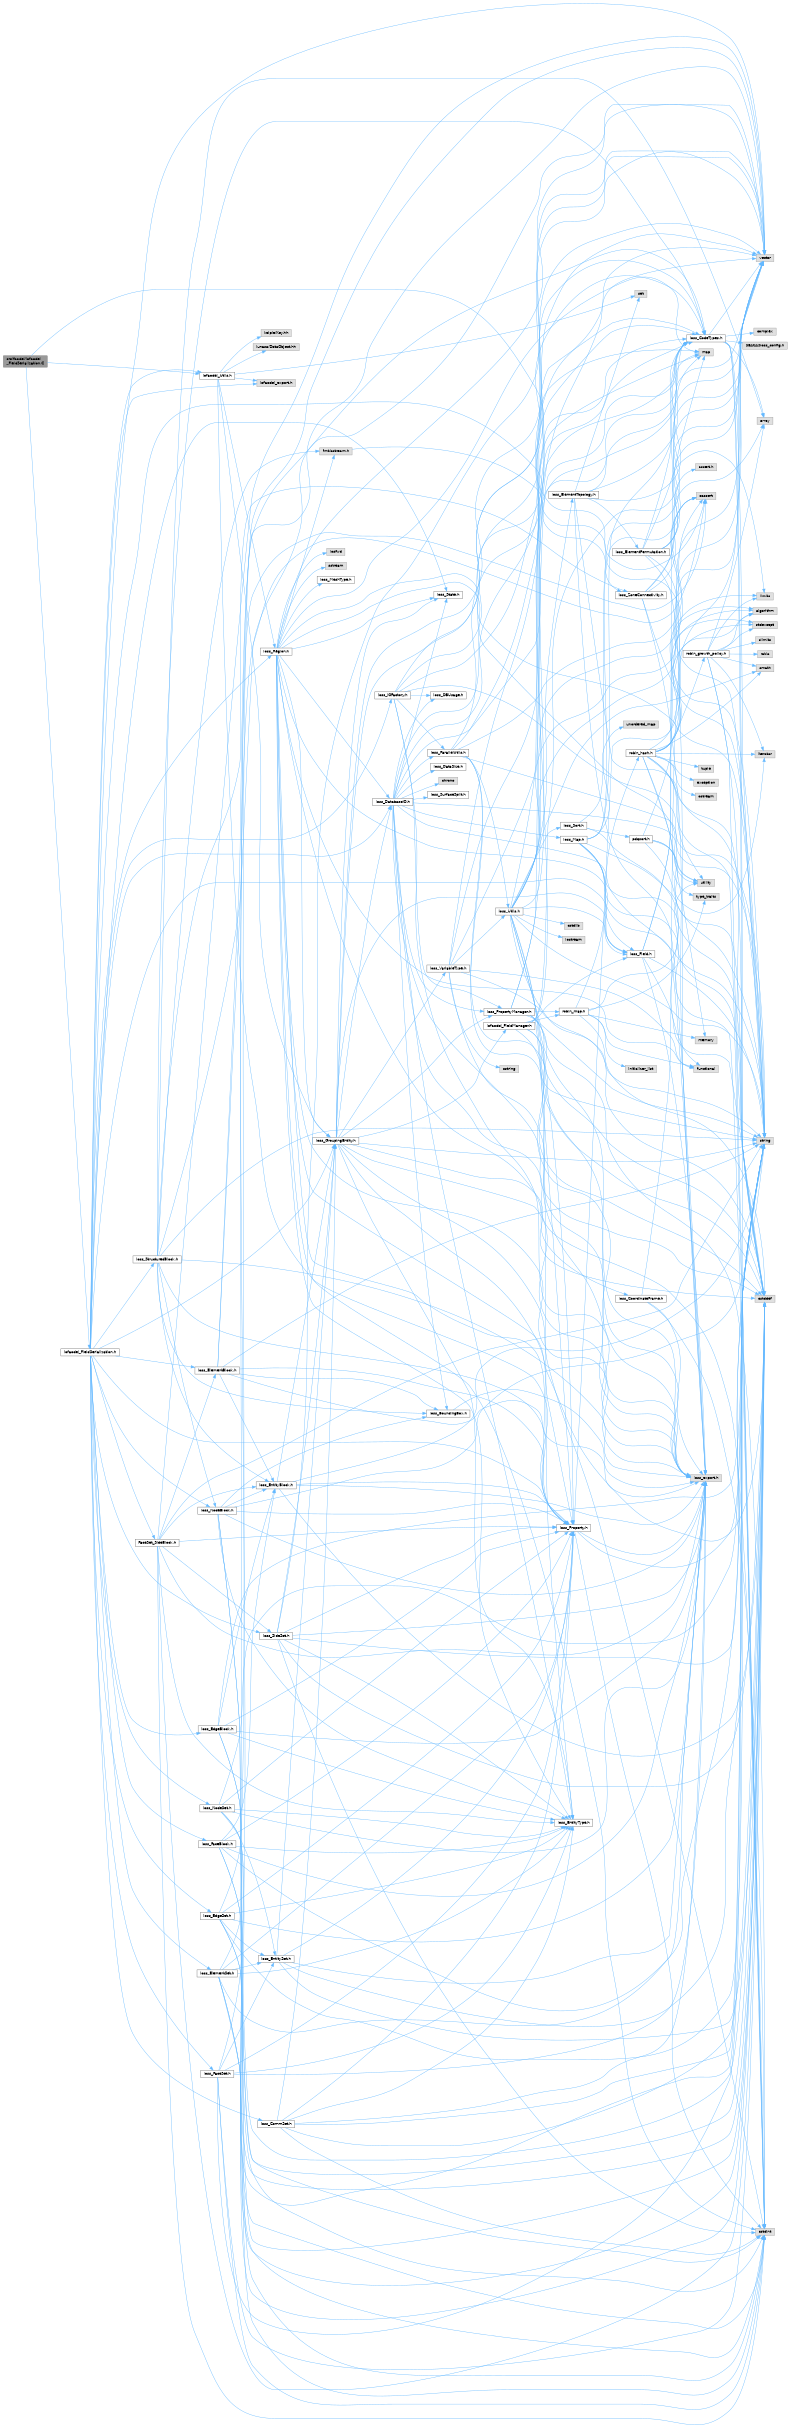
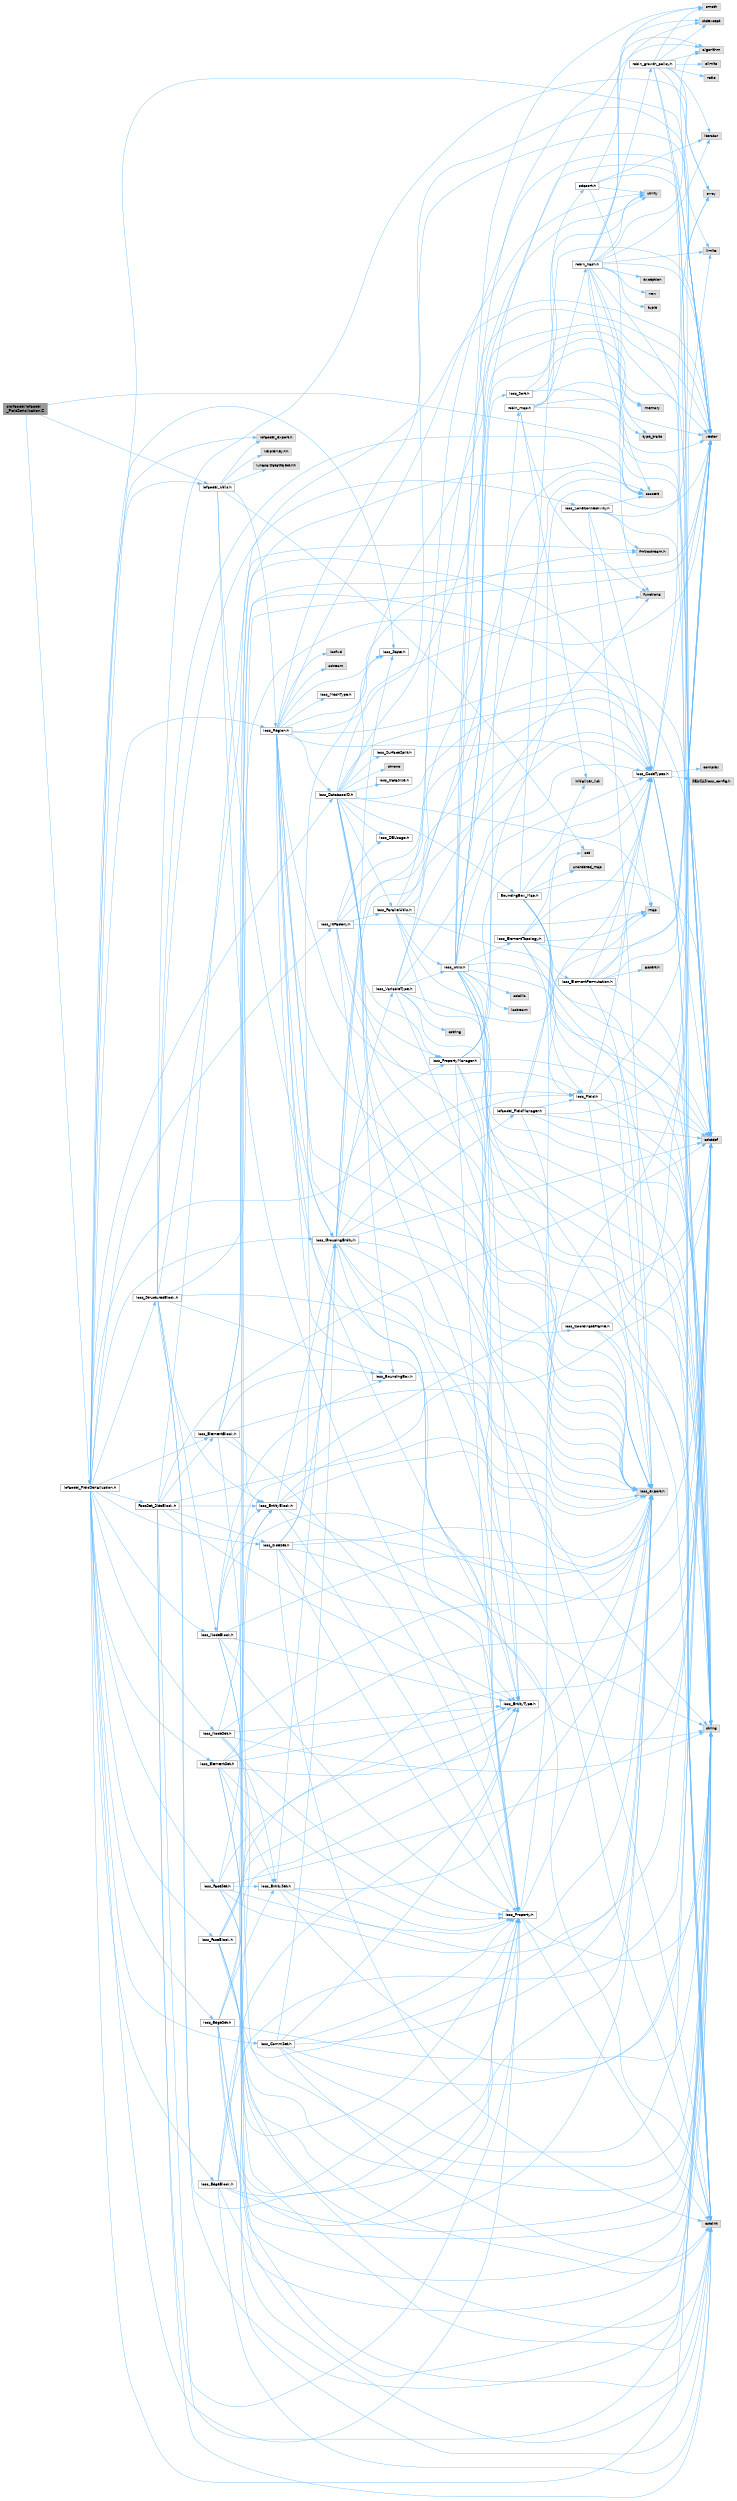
edge "fmt/ostream.h" -> "Ioss_ZoneConnectivity.h": reversed
node "ostream": label "ostream" -> "new"
node "Ioss_Map.h": label "Ioss_Map.h" -> "BoundingBox_Map.h"
edge "Ioss_GroupingEntity.h" -> "Ioss_DatabaseIO.h": removed
edge "Iofaodel_FieldManager.h" -> "robin_map.h": now "Iofaodel_FieldManager.h" -> "initializer_list"
